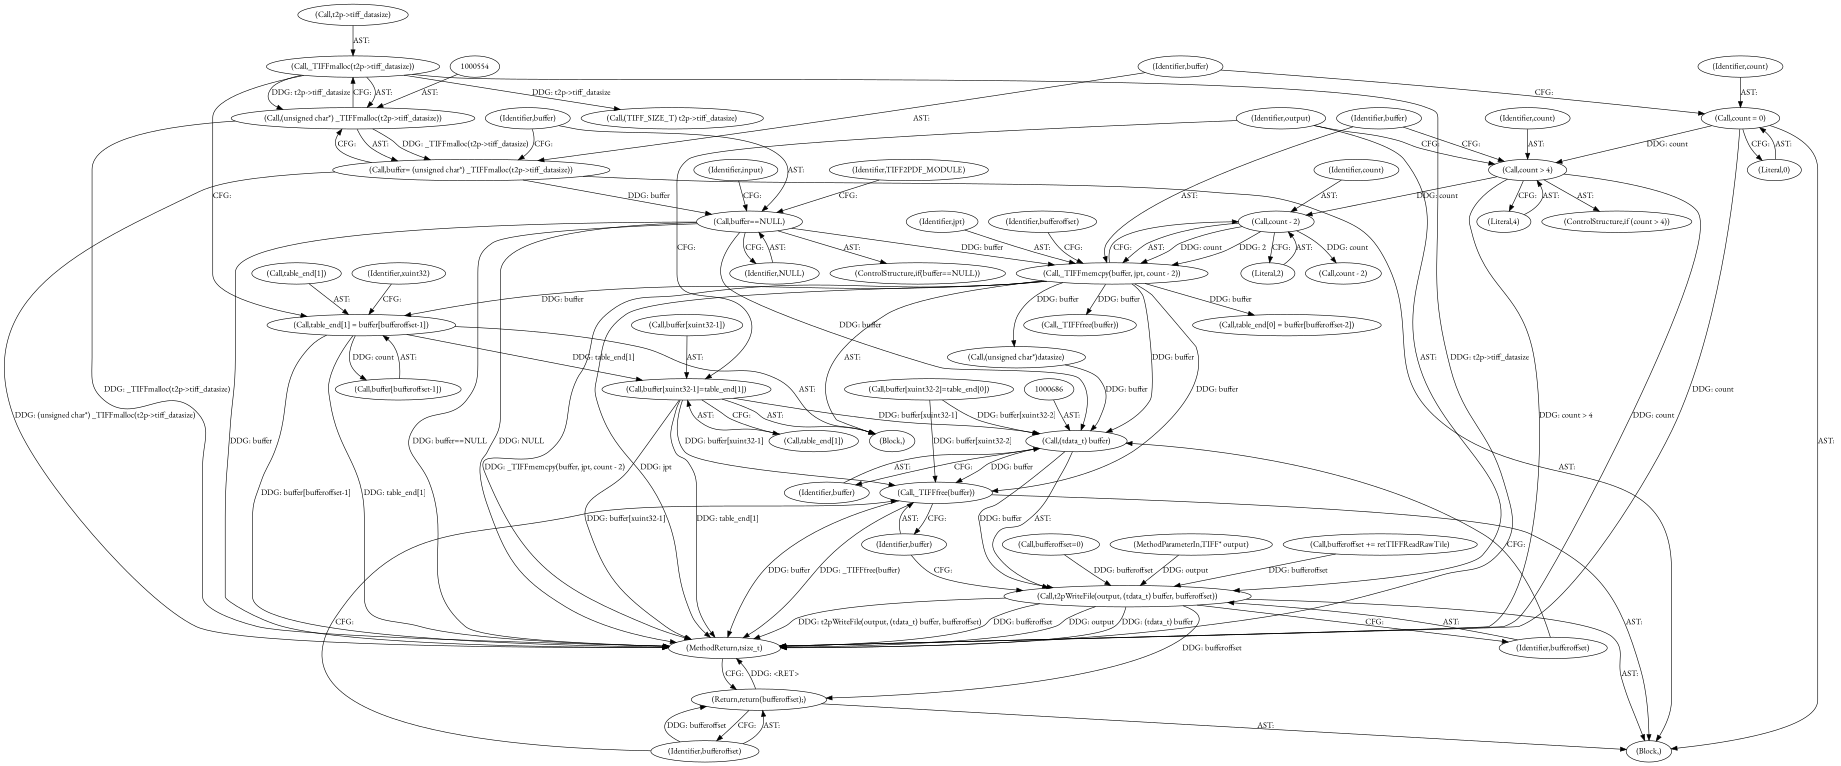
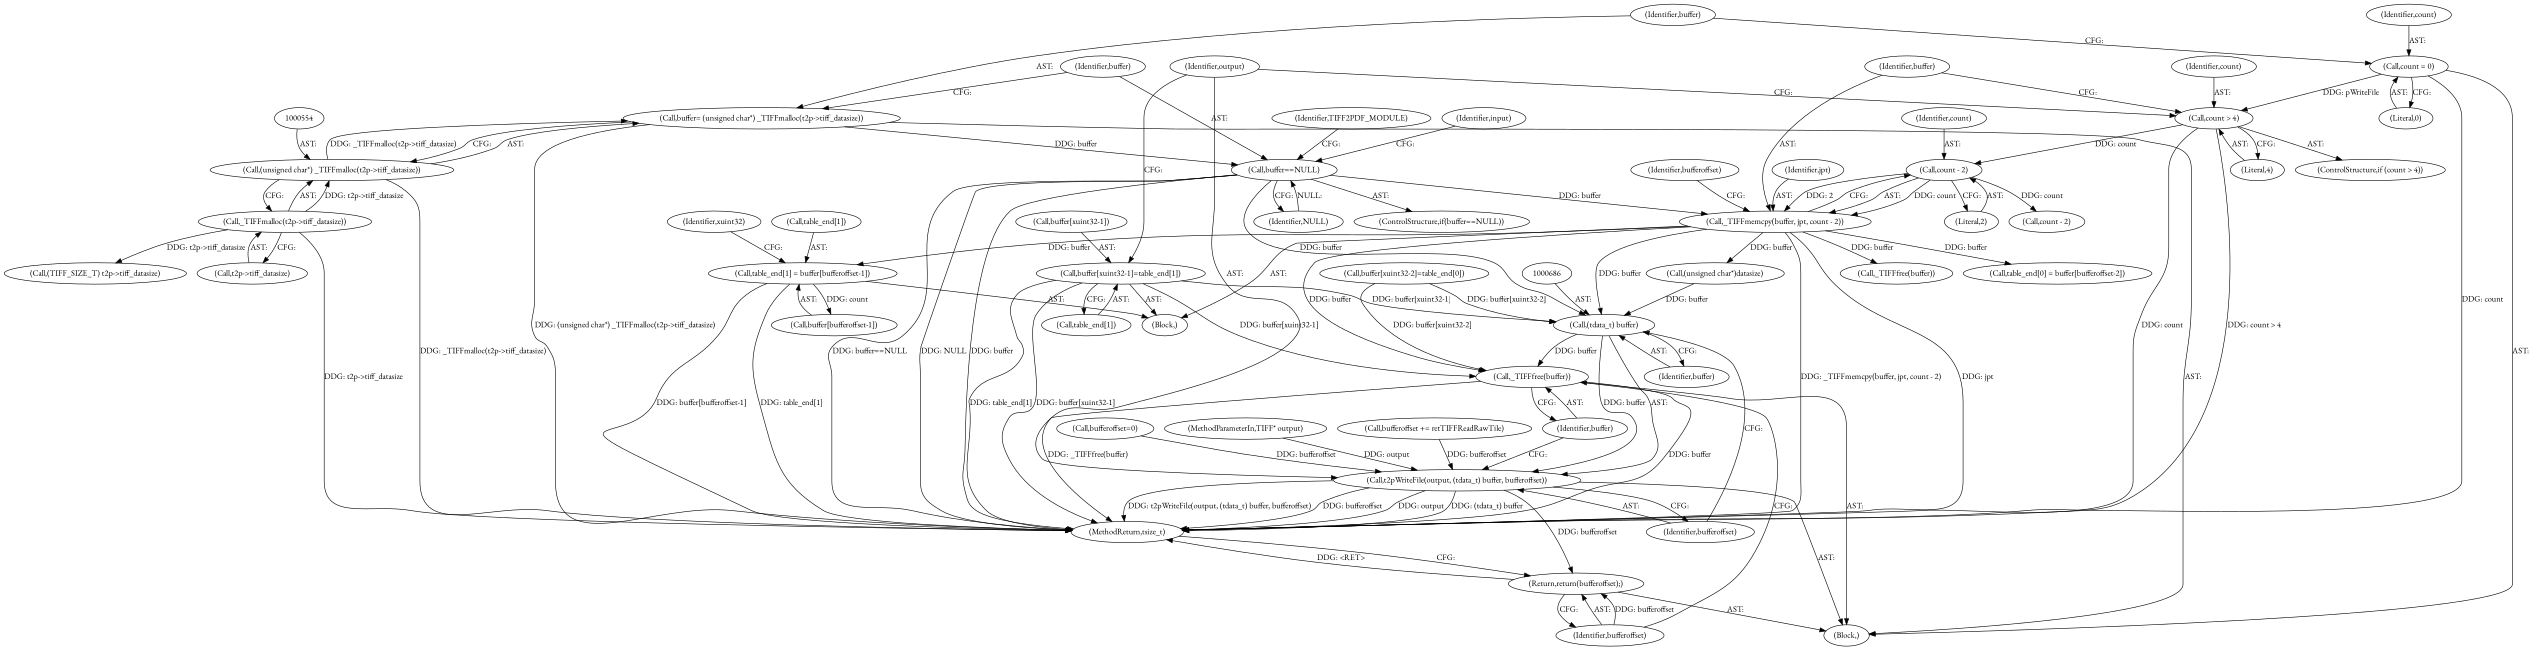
edge "(Call,count = 0)" -> "(Call,count > 4)": label "DDG: count" -> "DDG: pWriteFile"
edge "(Call,_TIFFmalloc(t2p->tiff_datasize))" -> "(Call,table_end[1] = buffer[bufferoffset-1])": now "(Call,_TIFFmalloc(t2p->tiff_datasize))" -> "(Call,t2p->tiff_datasize)"
edge "(Identifier,NULL)" -> "(Call,buffer==NULL)": label "AST: " -> "NULL: "
edge "(Call,table_end[1] = buffer[bufferoffset-1])" -> "(Call,buffer[xuint32-1]=table_end[1])": removed, label "DDG: table_end[1]"
